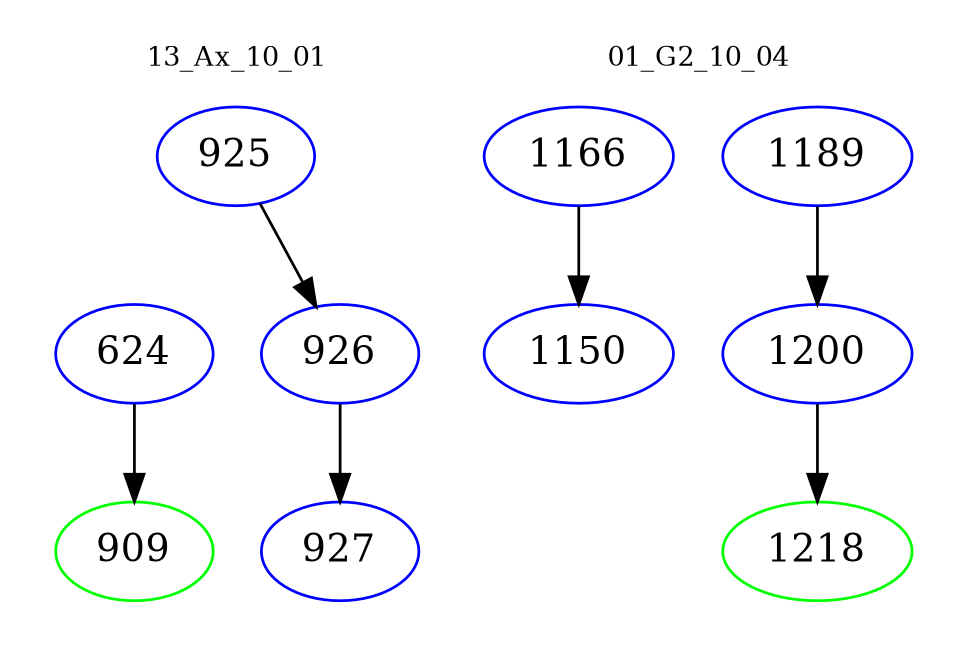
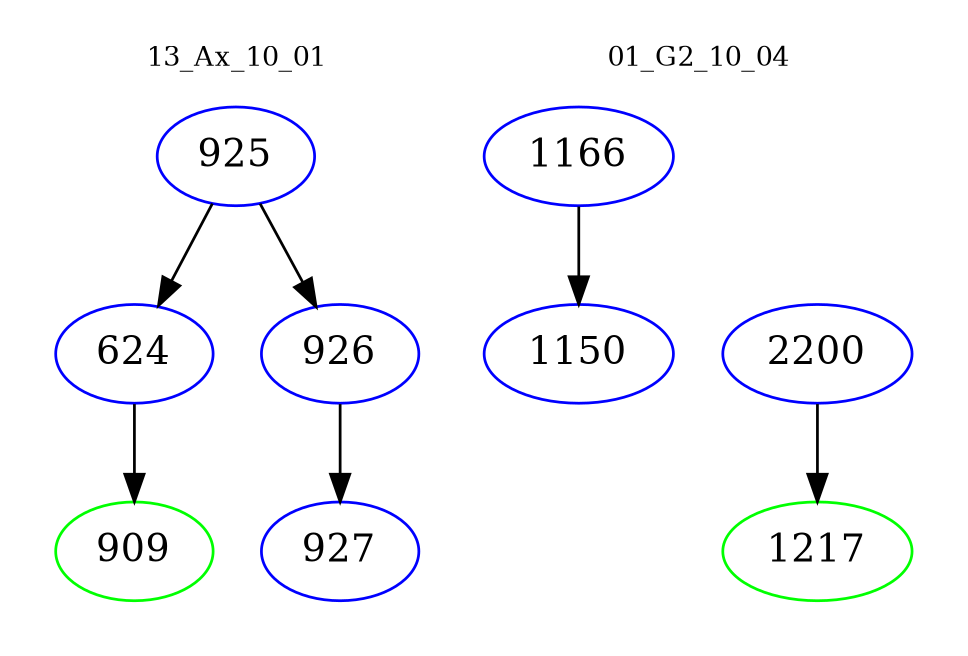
node "1189": removed
edge "925" -> "624": added
node "1200": label "1200" -> "2200"
node "1218": label "1218" -> "1217"
